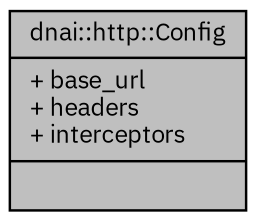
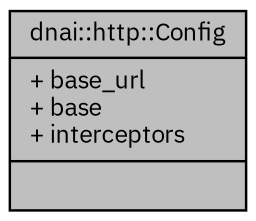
node "dnai::http::Config": text "+ headers" -> "+ base"
